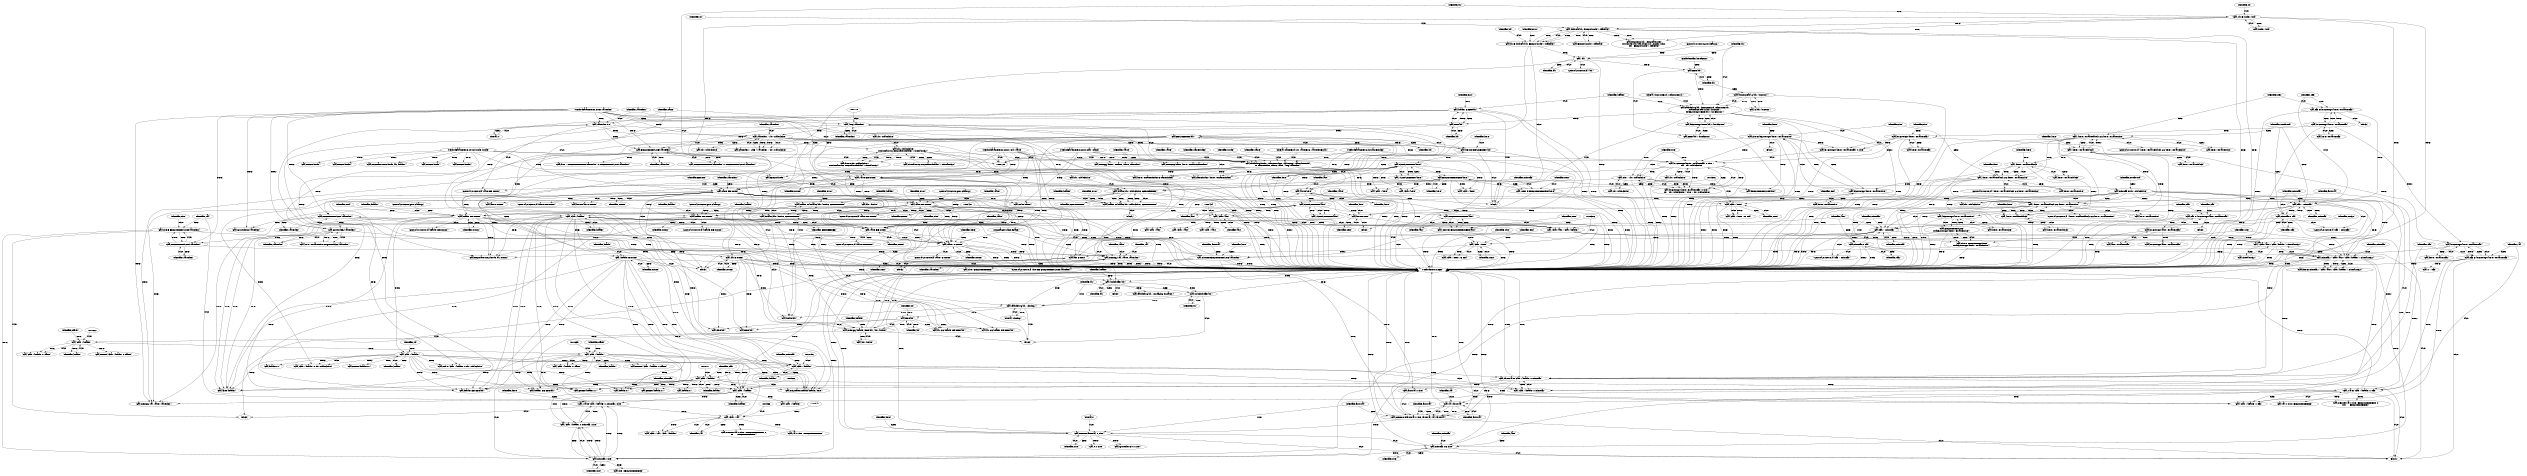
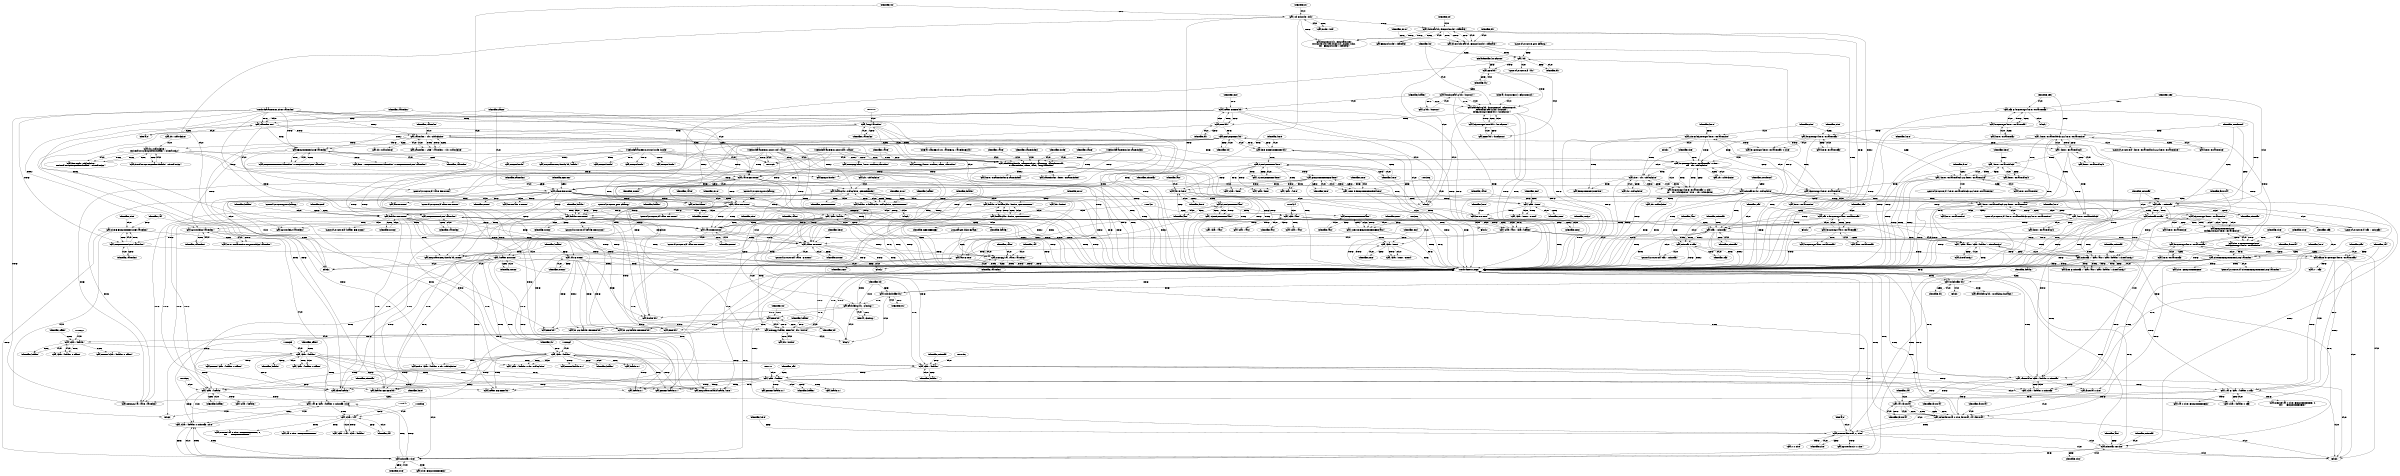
edge "(Call,&(bh->b_count))" -> "(Call,atomic_read(&(bh->b_count)))": label "CFG: " -> "AST: "
node "1000664": added
node "(Call,memmove(first_val + size, first_val, val - first_val))": label "(Call,memmove(first_val + size, first_val, val - first_val))" -> "(Call,strlen(first_val + size, first_val, val - first_val))"
